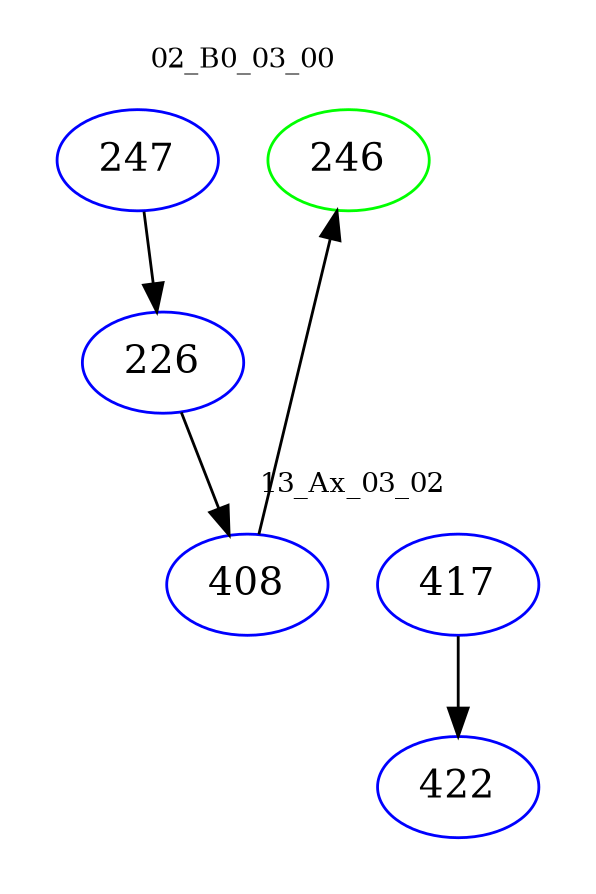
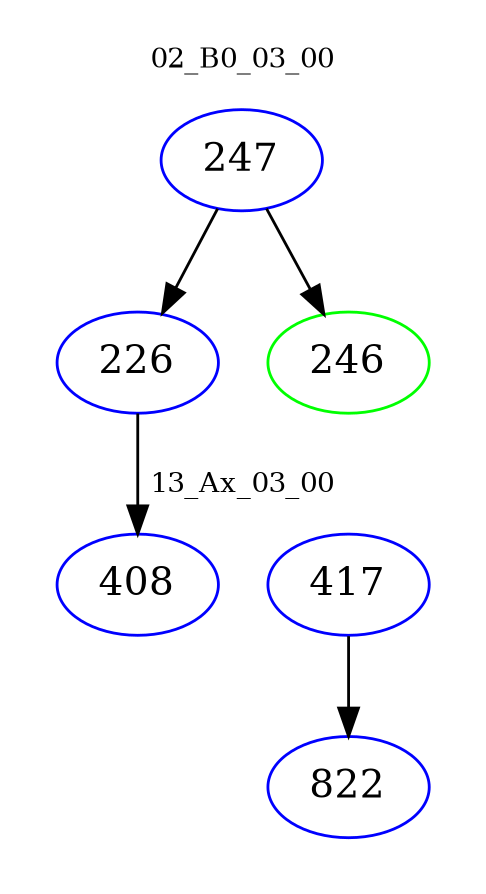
edge "408" -> "246": now "247" -> "246"
cluster "13_Ax_03_02": label "13_Ax_03_02" -> "13_Ax_03_00"
node "422": label "422" -> "822"
